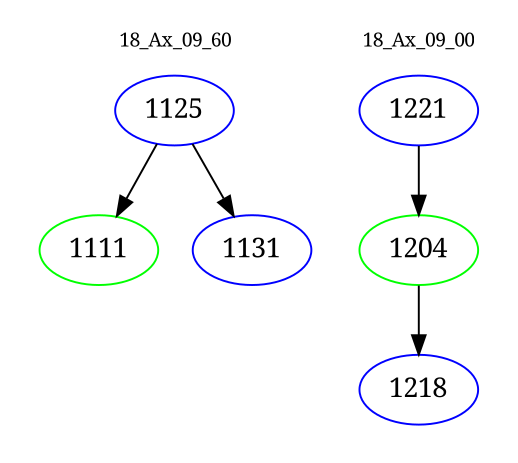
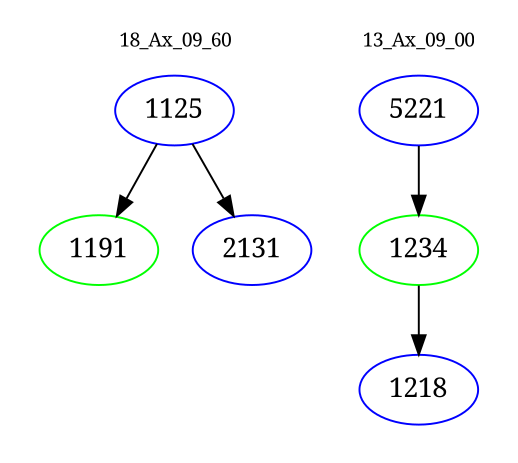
cluster "18_Ax_09_00": label "18_Ax_09_00" -> "13_Ax_09_00"
node "1221": label "1221" -> "5221"
node "1111": label "1111" -> "1191"
node "1131": label "1131" -> "2131"
node "1204": label "1204" -> "1234"
